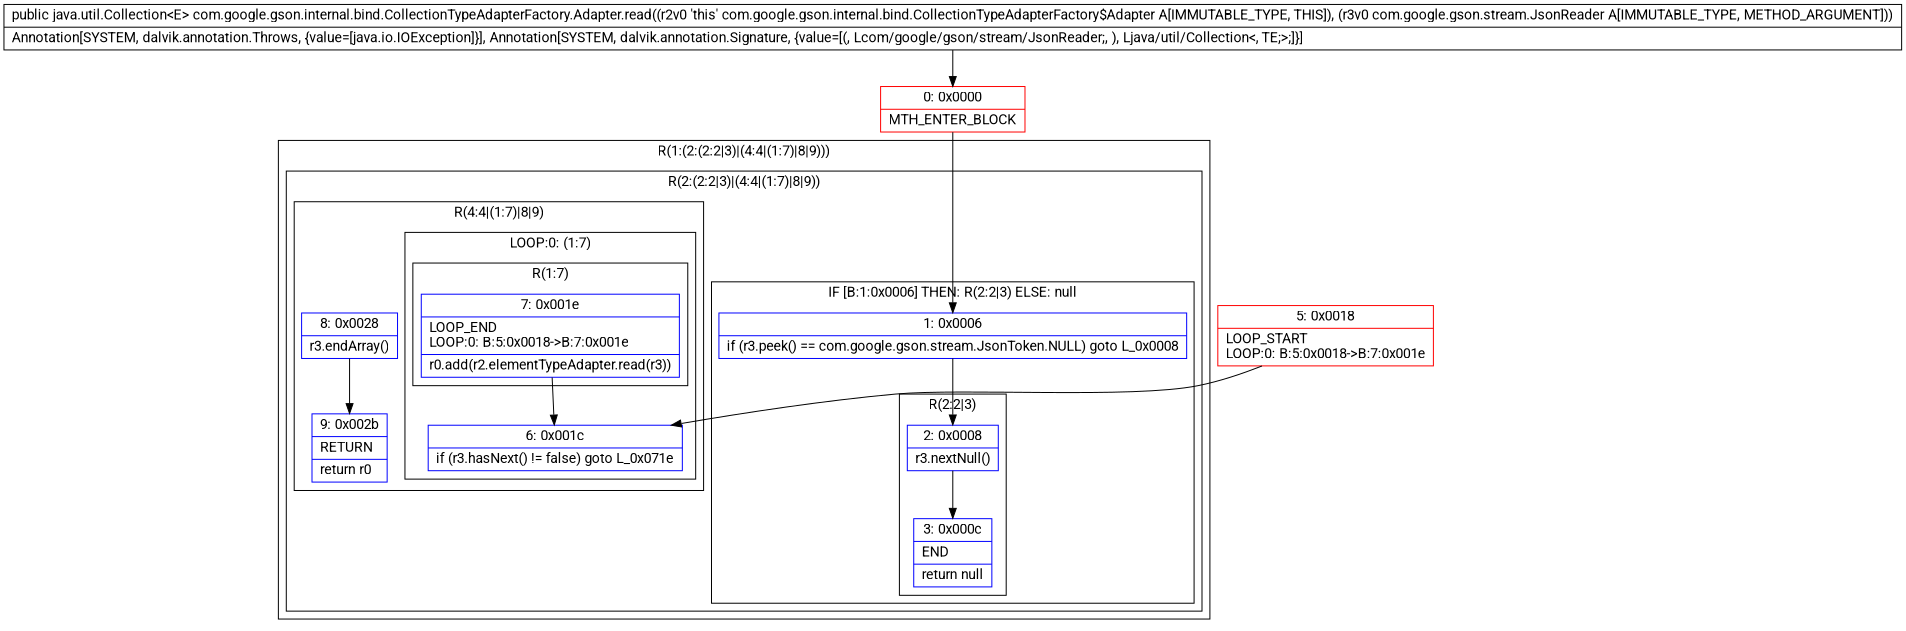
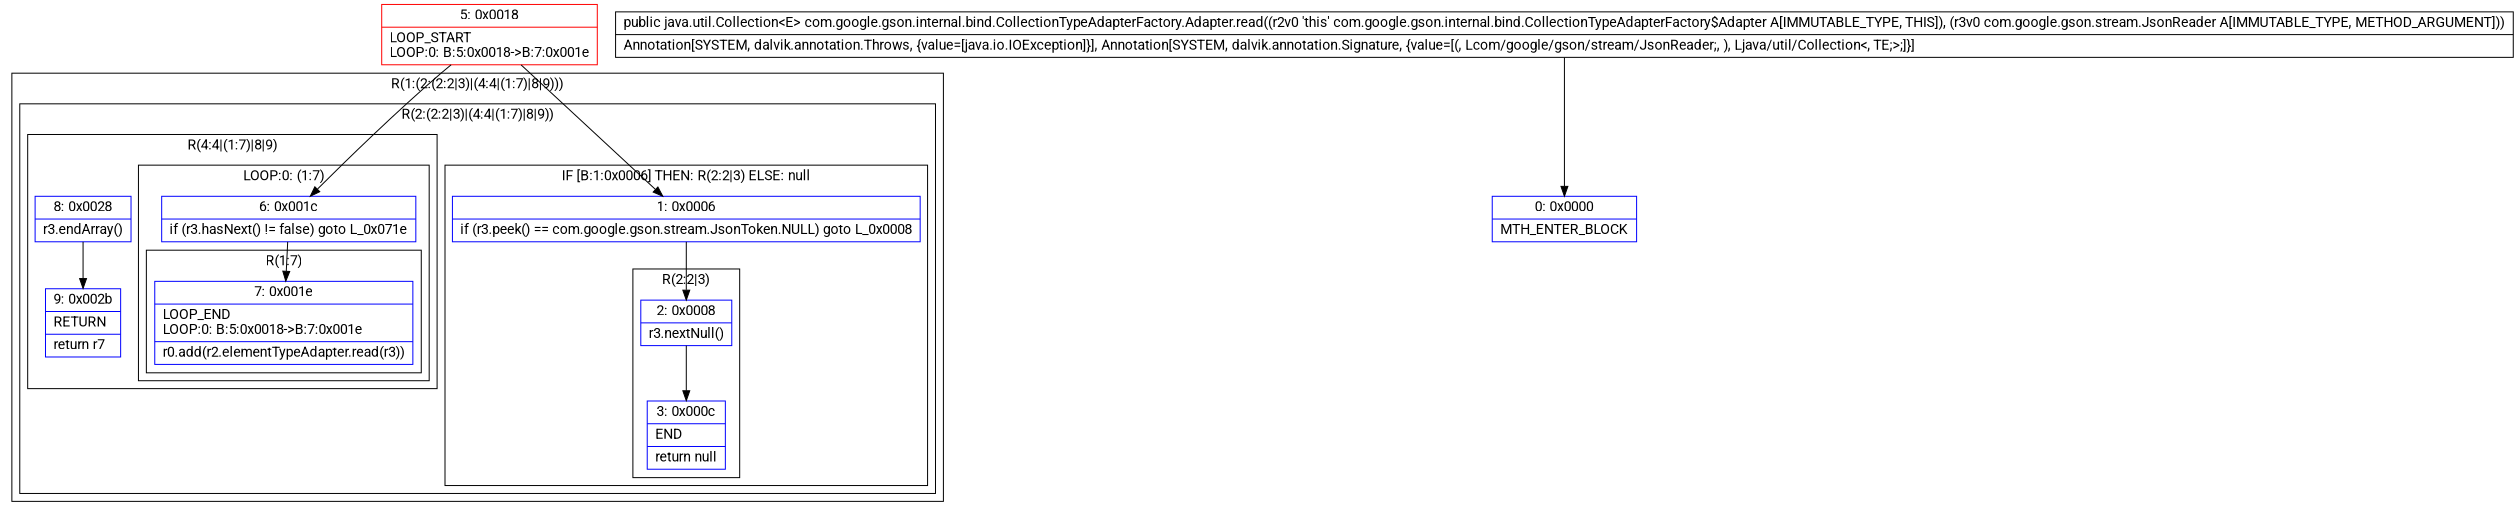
node "0: 0x0000": color red -> blue
edge "0: 0x0000" -> "1: 0x0006": now "5: 0x0018" -> "1: 0x0006"
edge "7: 0x001e" -> "6: 0x001c": reversed
node "9: 0x002b": text "return r0" -> "return r7"
